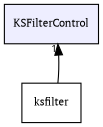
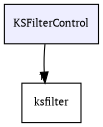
edge "ksfilter" -> "KSFilterControl": reversed
